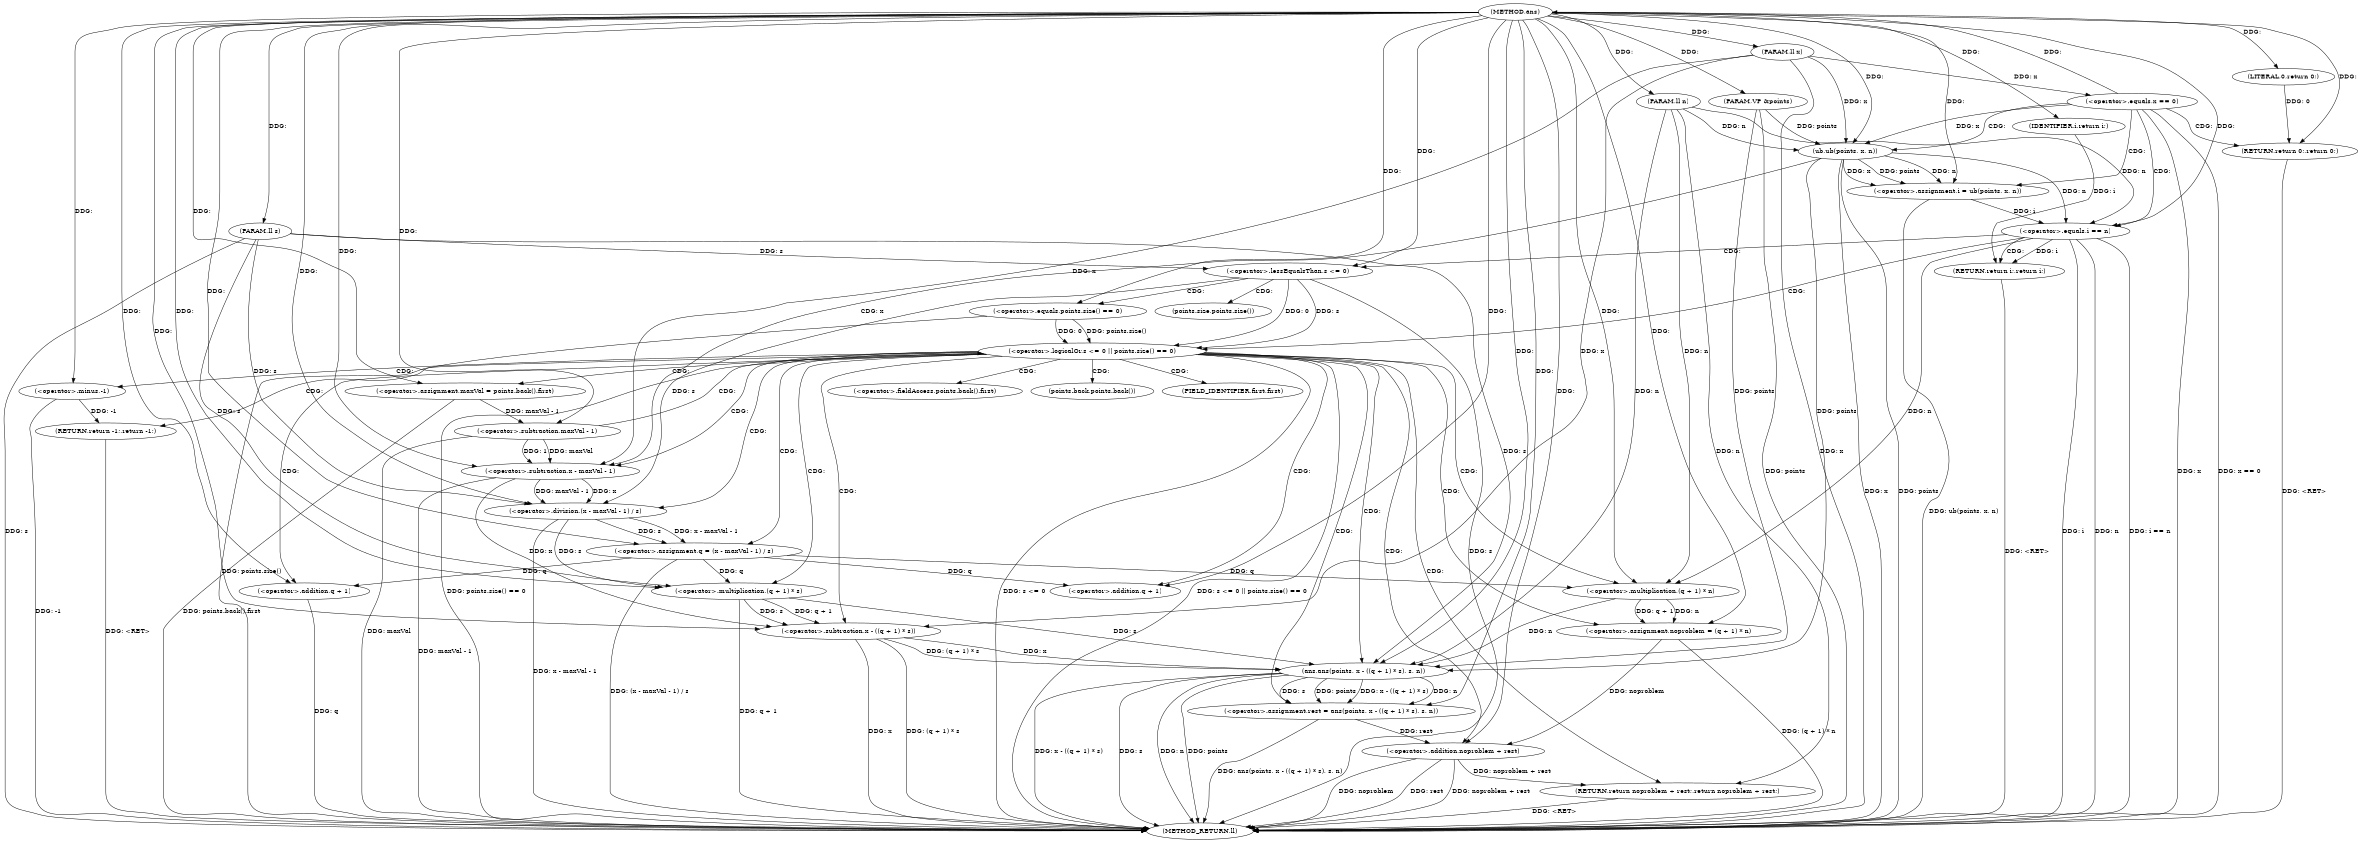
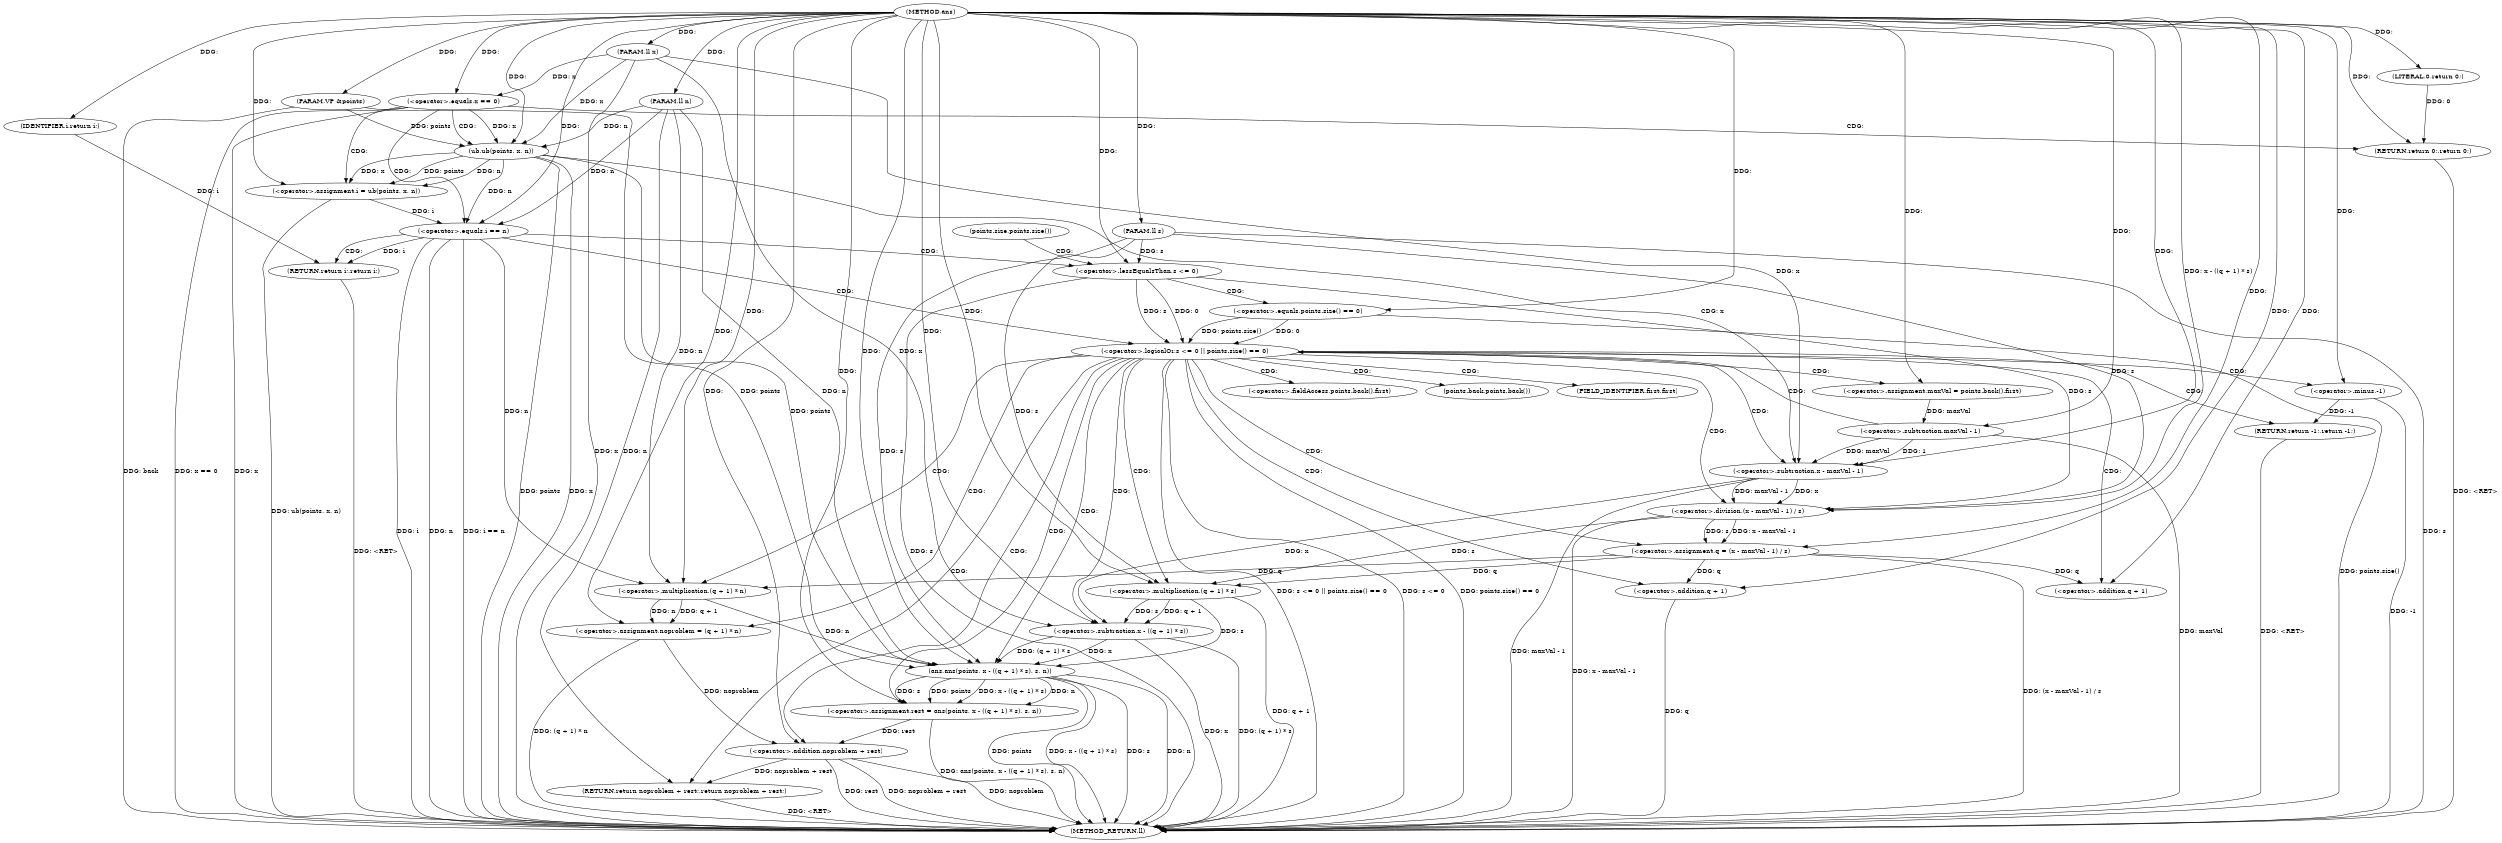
edge "(<operator>.equals,x == 0)" -> "(METHOD,ans)": reversed
edge "(METHOD,ans)" -> "(<operator>.division,(x - maxVal - 1) / s)": label "DDG: " -> "DDG: x - ((q + 1) * s)"
edge "(<operator>.lessEqualsThan,s <= 0)" -> "(points.size,points.size())": reversed
edge "(<operator>.assignment,maxVal = points.back().first)" -> "(<operator>.subtraction,maxVal - 1)": label "DDG: maxVal - 1" -> "DDG: maxVal"
edge "(PARAM,VP &points)" -> "(METHOD_RETURN,ll)": label "DDG: points" -> "DDG: back"
edge "(<operator>.assignment,maxVal = points.back().first)" -> "(METHOD_RETURN,ll)": removed, label "DDG: points.back().first"
